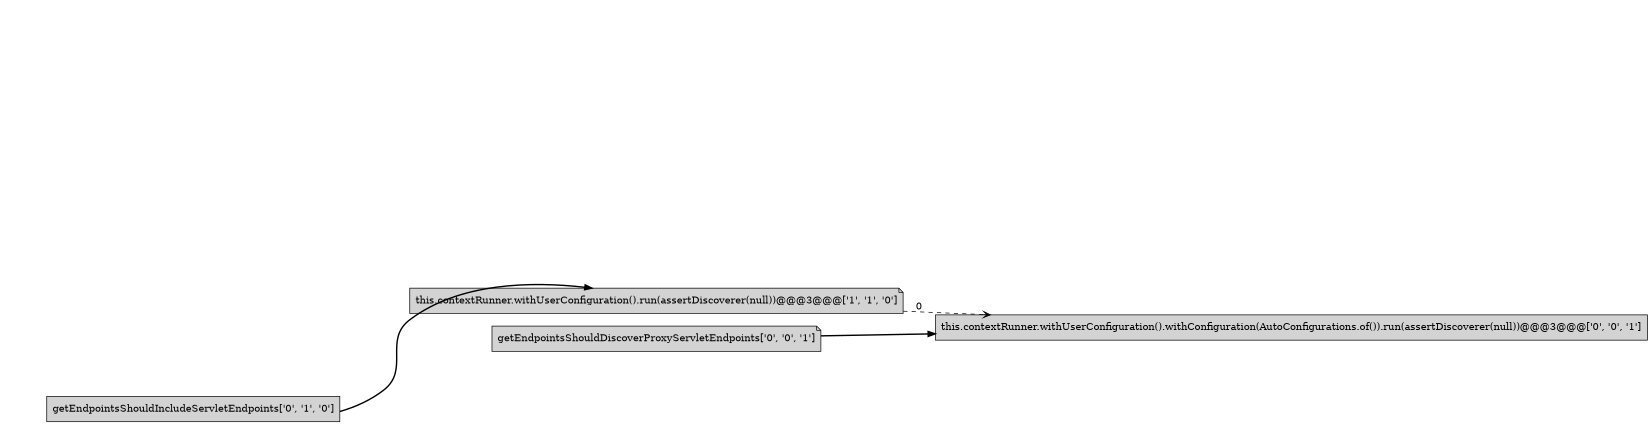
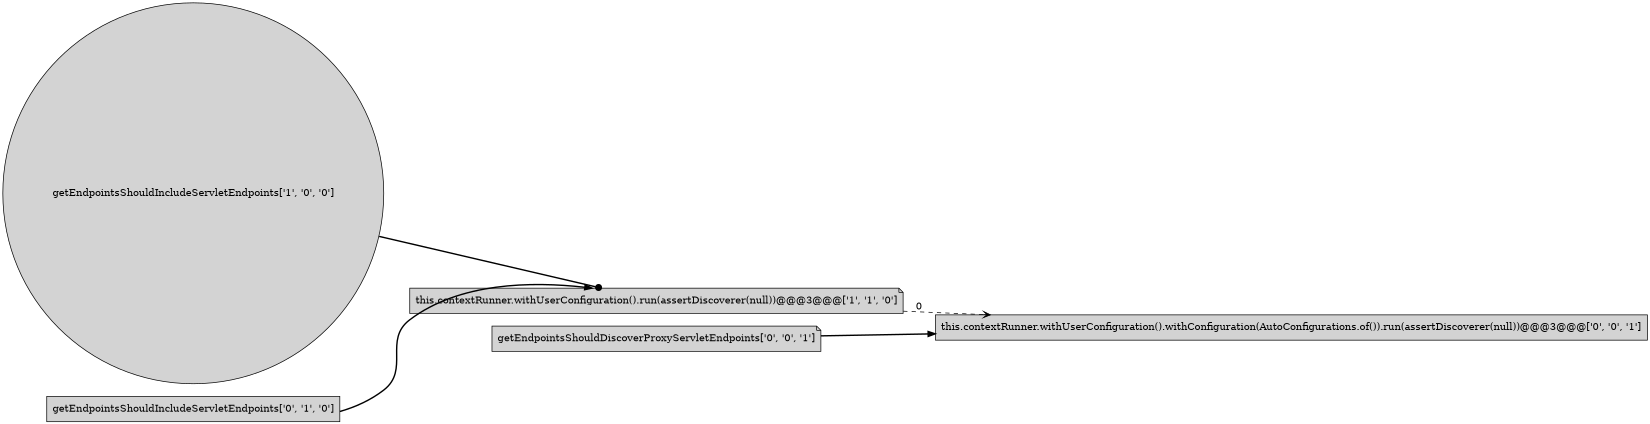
node "getEndpointsShouldIncludeServletEndpoints['1', '0', '0']": added
